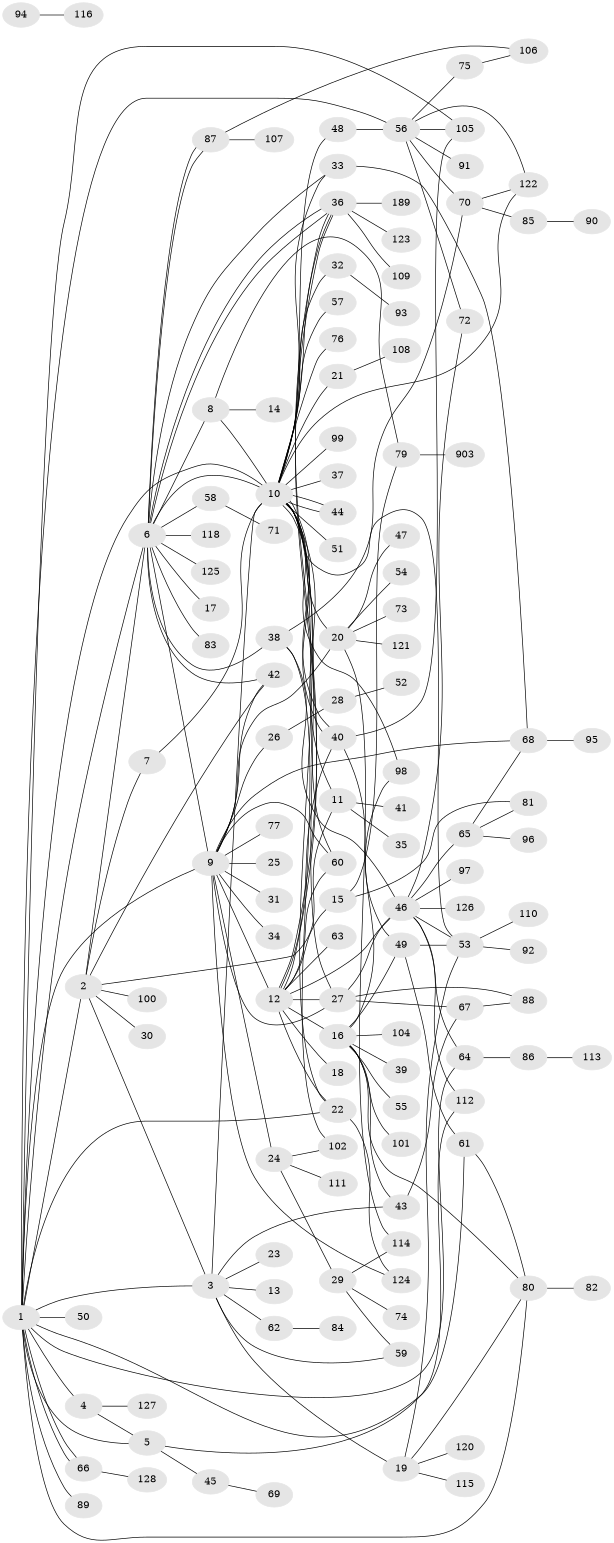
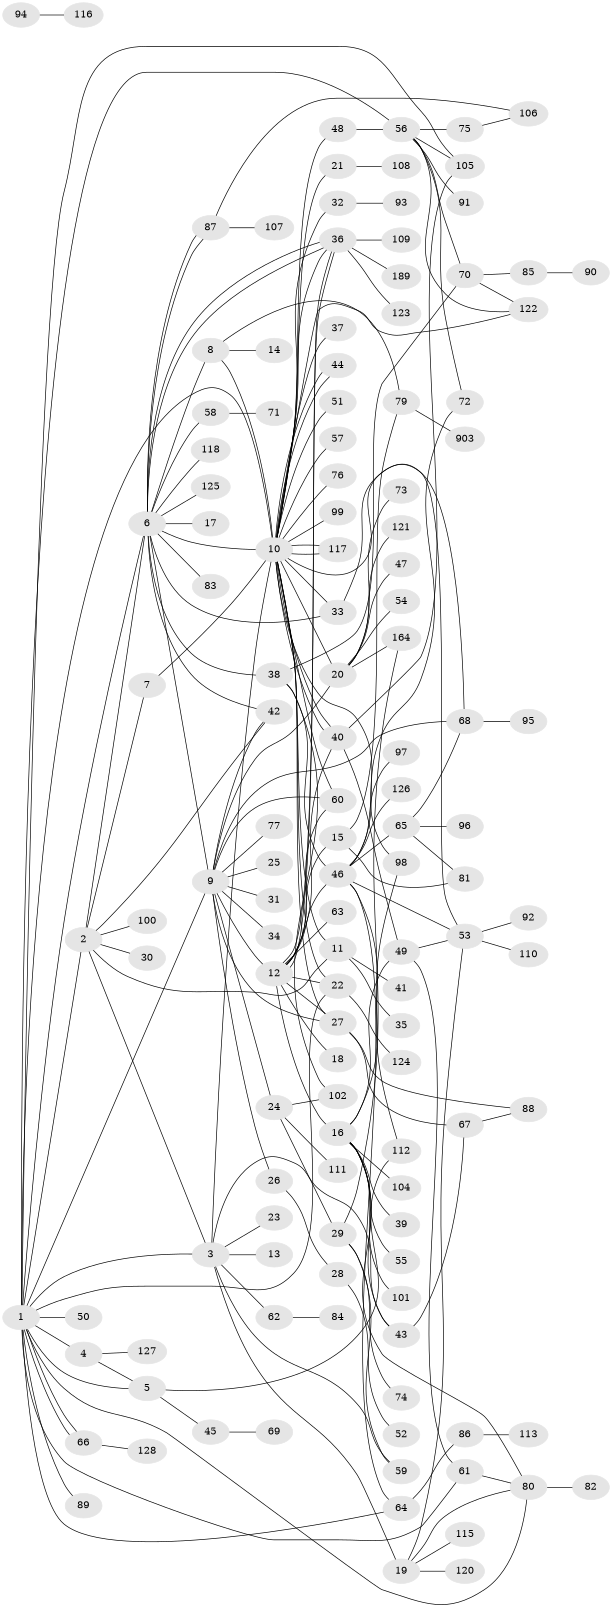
node "117": added
edge "46" -- "27": removed
edge "9" -- "124": removed
node "114": label "114" -> "164"
